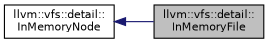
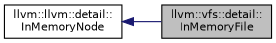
node "llvm::vfs::detail:: InMemoryNode": label "llvm::vfs::detail:: InMemoryNode" -> "llvm::llvm::detail:: InMemoryNode"
